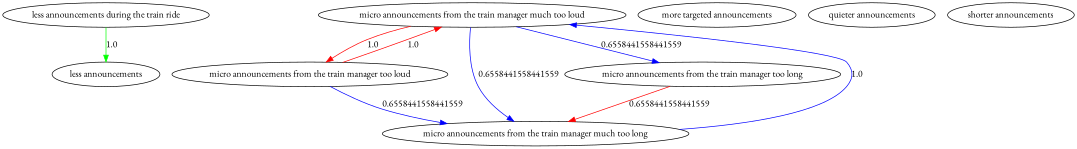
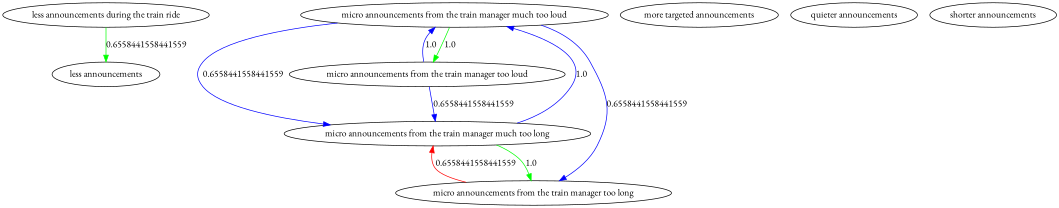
edge "micro announcements from the train manager much too loud" -> "micro announcements from the train manager too loud": color red -> green
edge "less announcements during the train ride" -> "less announcements": label "1.0" -> "0.6558441558441559"
edge "micro announcements from the train manager too loud" -> "micro announcements from the train manager much too loud": color red -> blue
edge "micro announcements from the train manager much too long" -> "micro announcements from the train manager too long": added, label "1.0"
